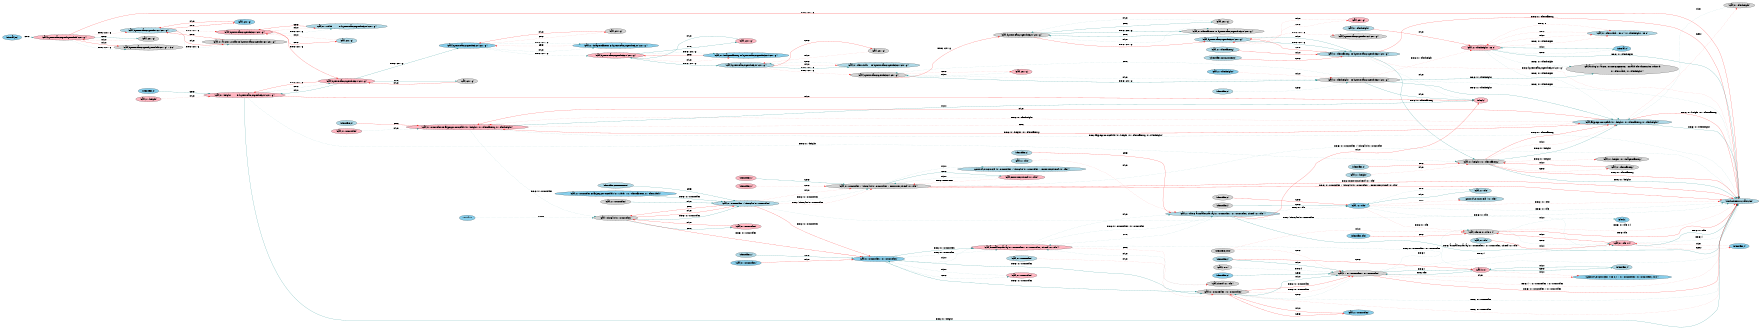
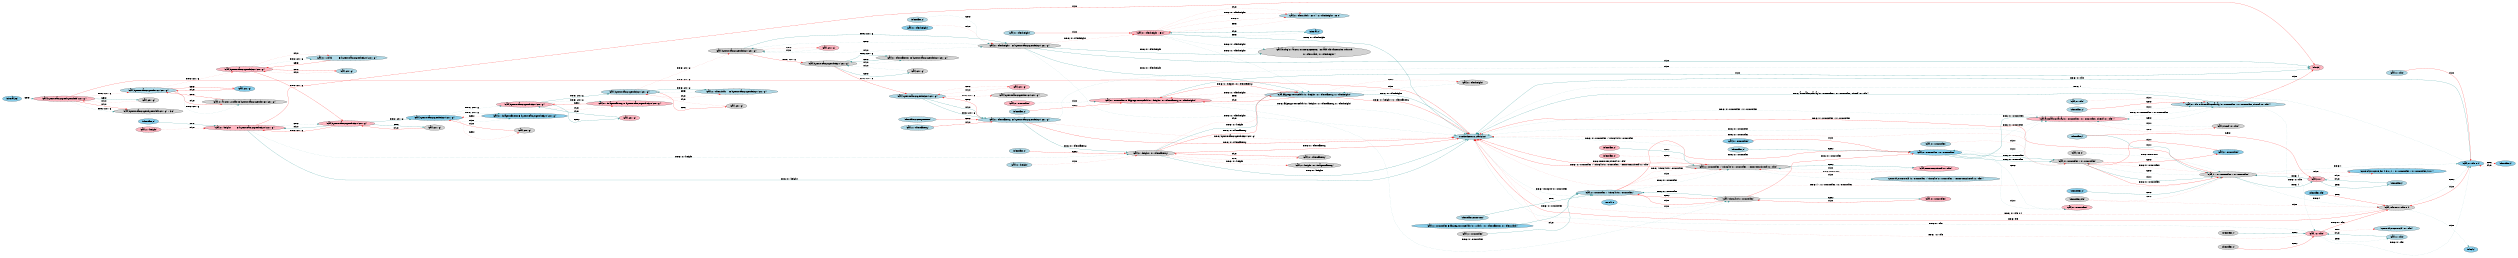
node "(Call,s->image_offset_y = bytestream2_get_be32u(&s->g))": fillcolor skyblue -> lightpink
node "(Identifier,INT_ERROR)": label "(Identifier,INT_ERROR)" -> "(Identifier,INT_MAX)"
node "(Call,!s->tile)": fillcolor skyblue -> lightpink
edge "1000470" -> "(Call,(uint64_t)s->numYtiles)": label "MAX: " -> "AST: "
edge "(Call,s->numXtiles * (uint64_t)s->numYtiles)" -> "(MethodReturn,static int)": reversed
edge "(Call,!s->tile)" -> "(Call,*tile = s->tile + i)": style dotted -> solid
node "(Call,s->tile + i)": fillcolor lightpink -> skyblue
edge "(Call,i = 0)" -> "(Call,i < s->numXtiles * s->numYtiles)": label "DDG: i" -> "DDG: INT_MAX"
edge "(Call,i++)" -> "(Call,i < s->numXtiles * s->numYtiles)": label "DDG: tile" -> "DDG: i"
